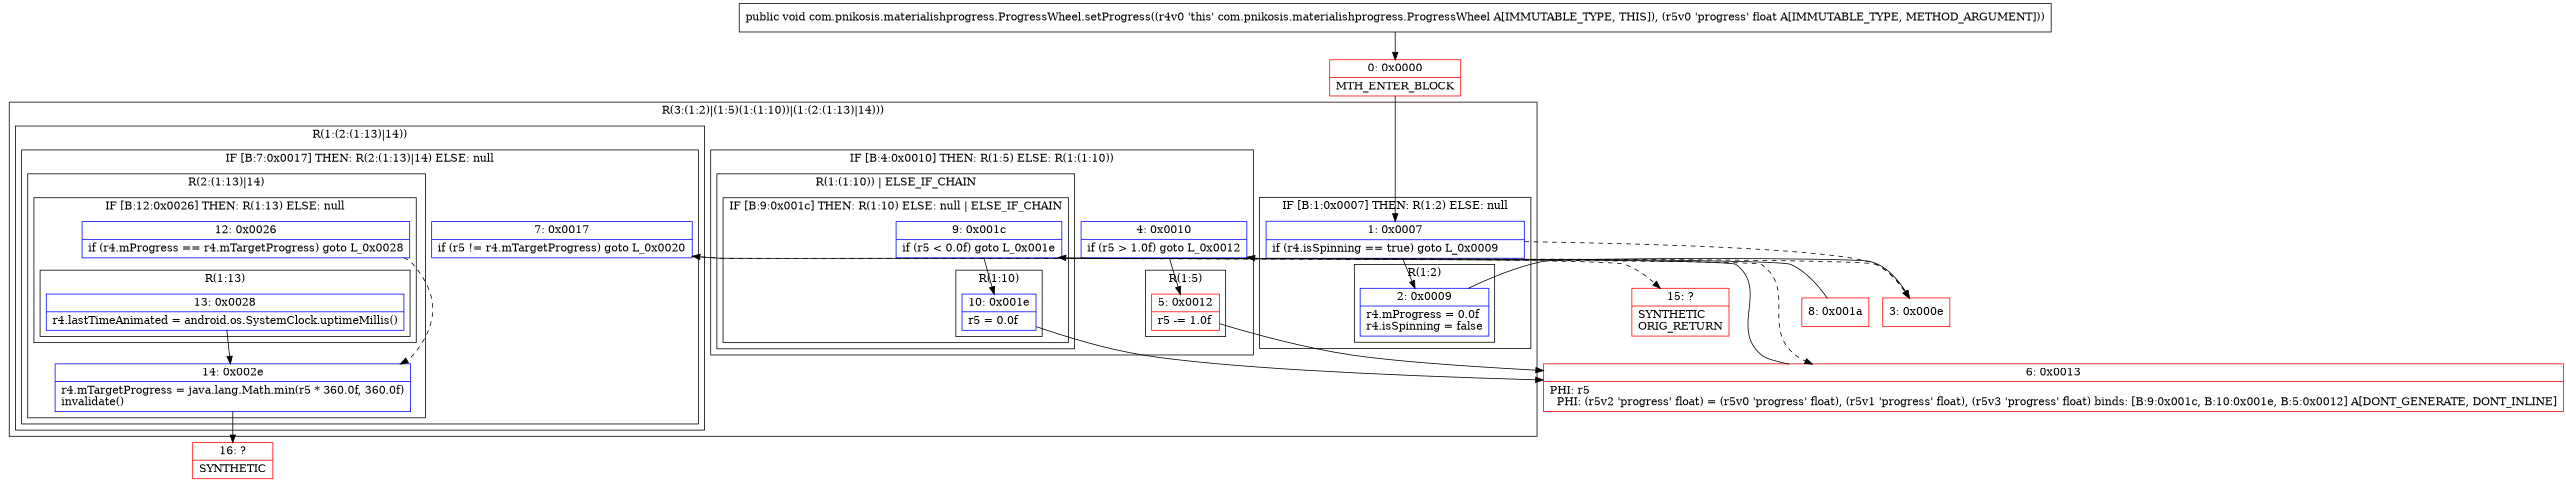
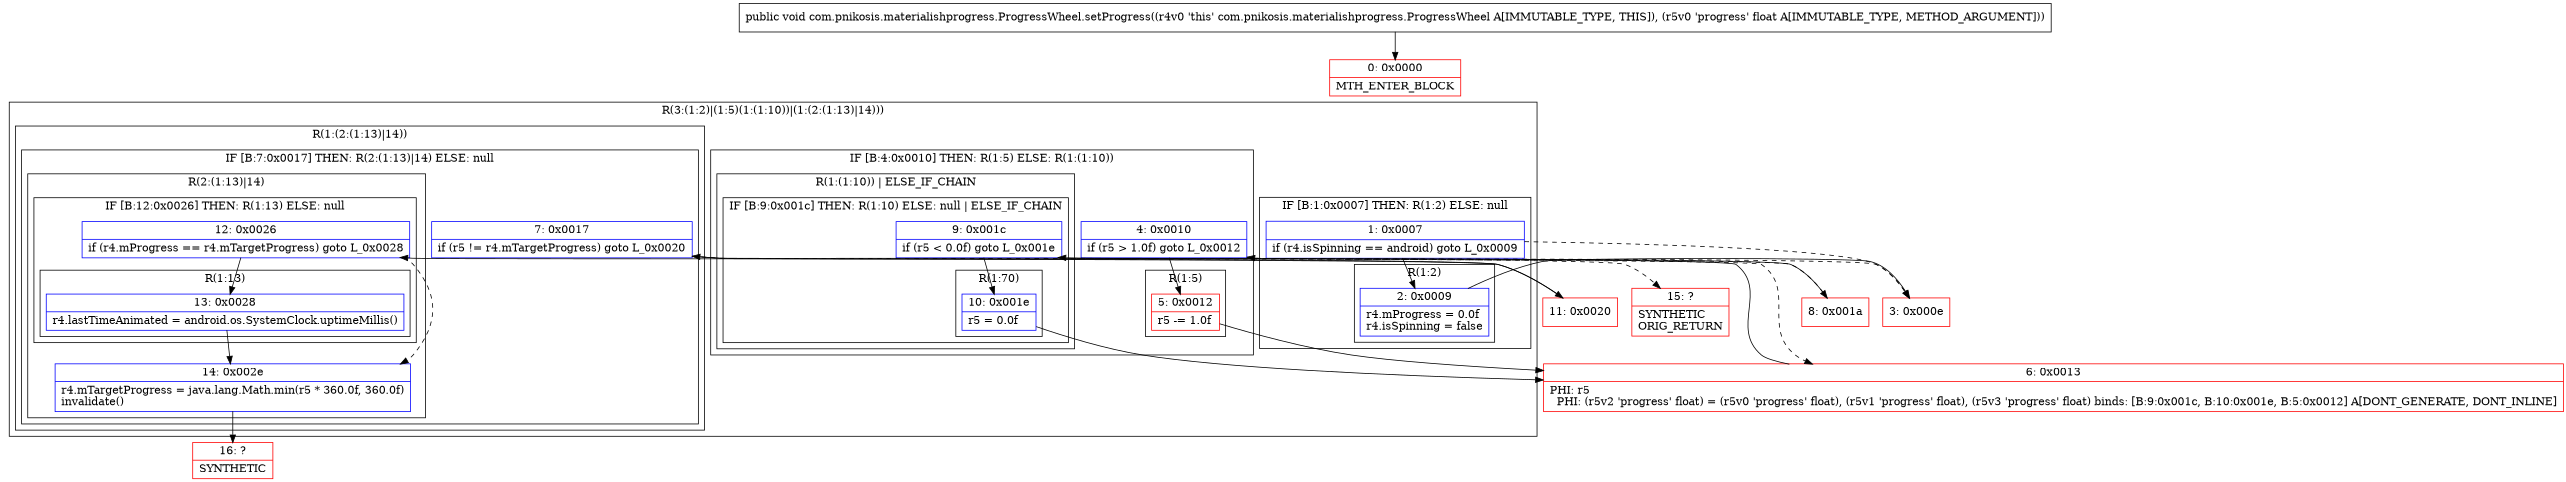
edge "0: 0x0000" -> "1: 0x0007": removed
node "1: 0x0007": text "if (r4.isSpinning == true) goto L_0x0009" -> "if (r4.isSpinning == android) goto L_0x0009"
edge "4: 0x0010" -> "8: 0x001a": added
edge "12: 0x0026" -> "13: 0x0028": added
cluster "R(1:10)": label "R(1:10)" -> "R(1:70)"
node "11: 0x0020": added
